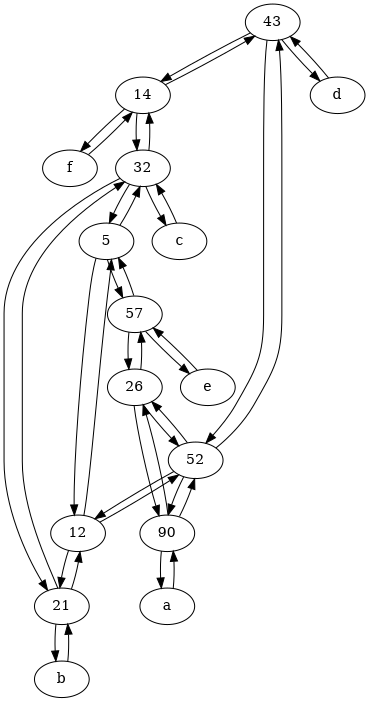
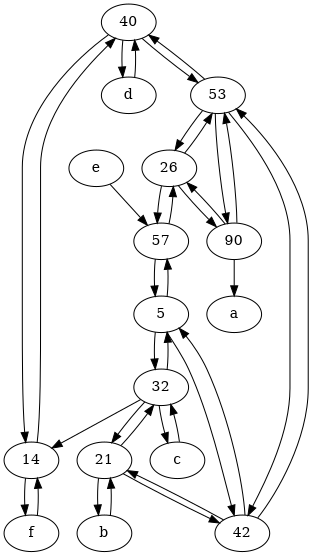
node "43": label "43" -> "40"
edge "14" -> "32": removed
edge "57" -> "e": removed
node "52": label "52" -> "53"
node "12": label "12" -> "42"
edge "a" -> "90": removed
